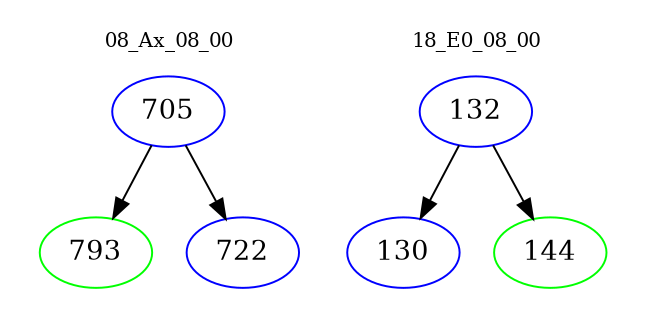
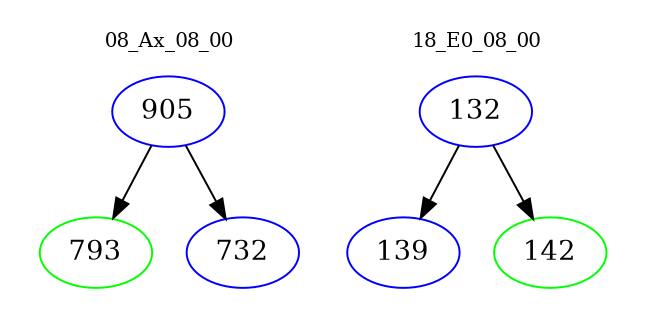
node "705": label "705" -> "905"
node "722": label "722" -> "732"
node "130": label "130" -> "139"
node "144": label "144" -> "142"
